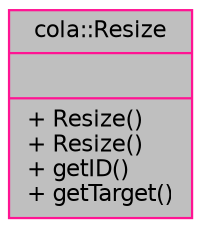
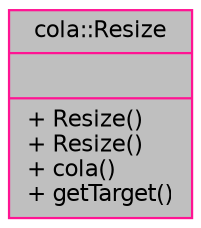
node "cola::Resize": text "+ getID()" -> "+ cola()"
